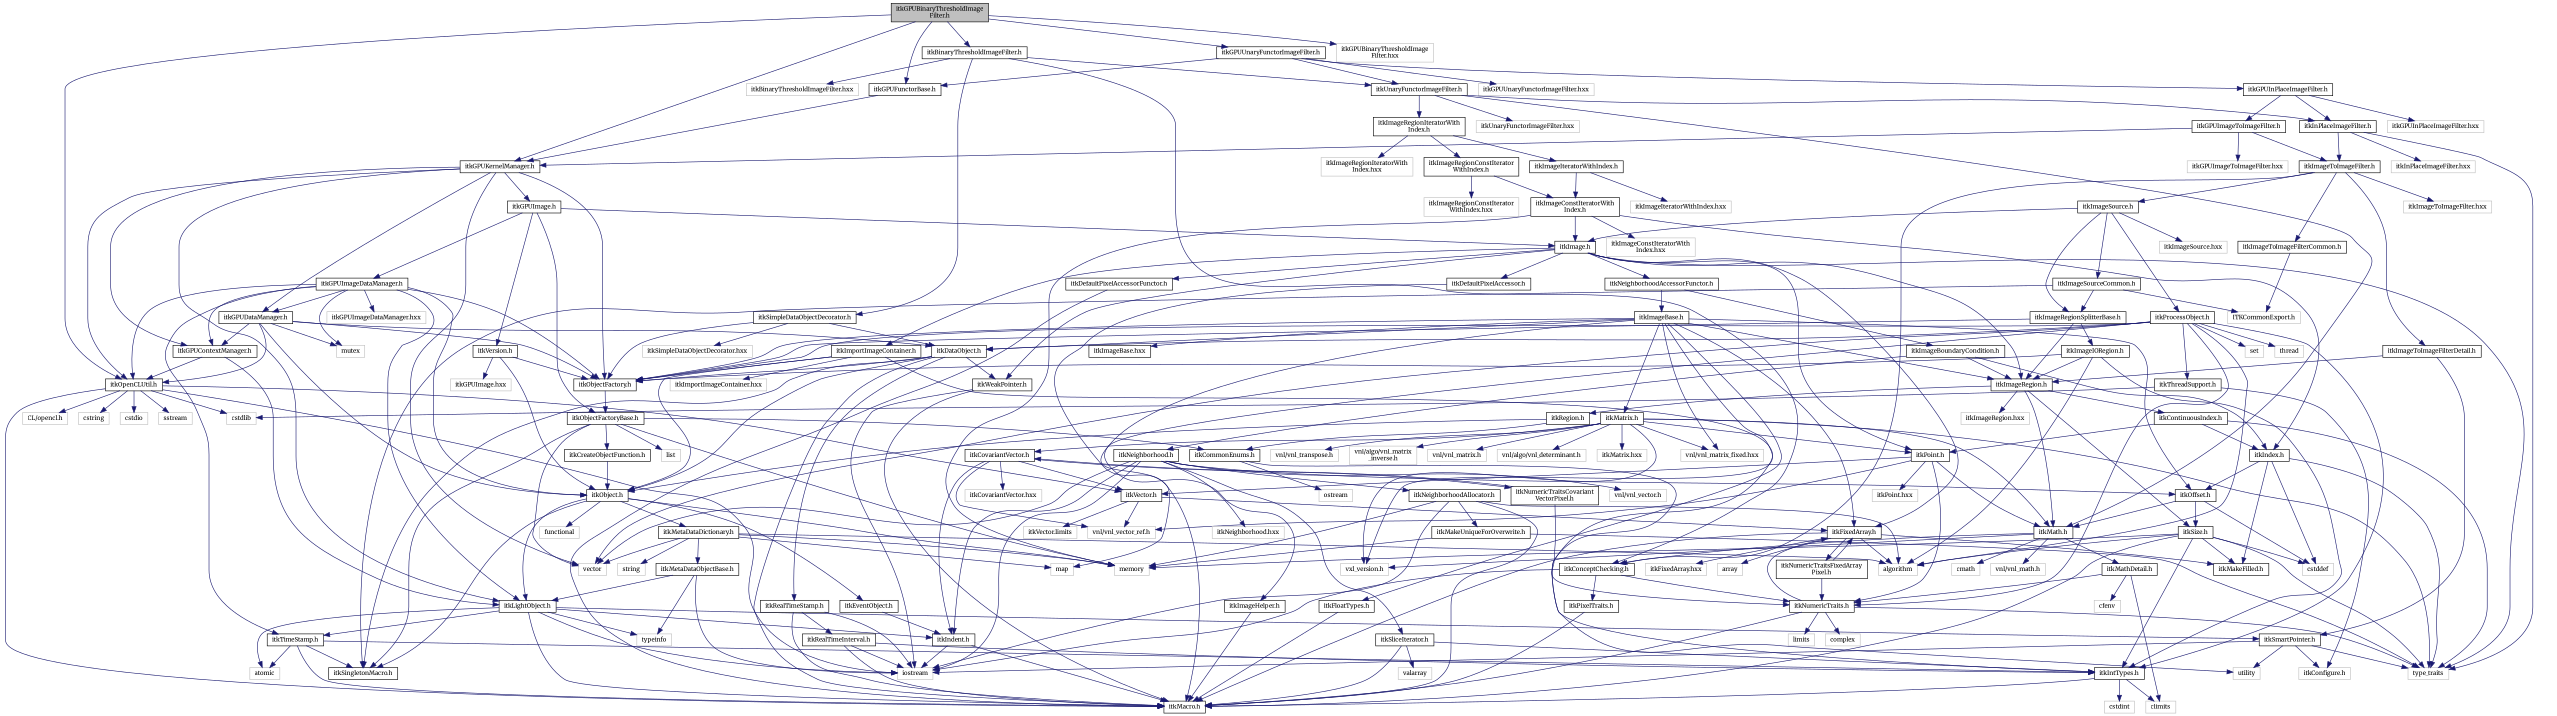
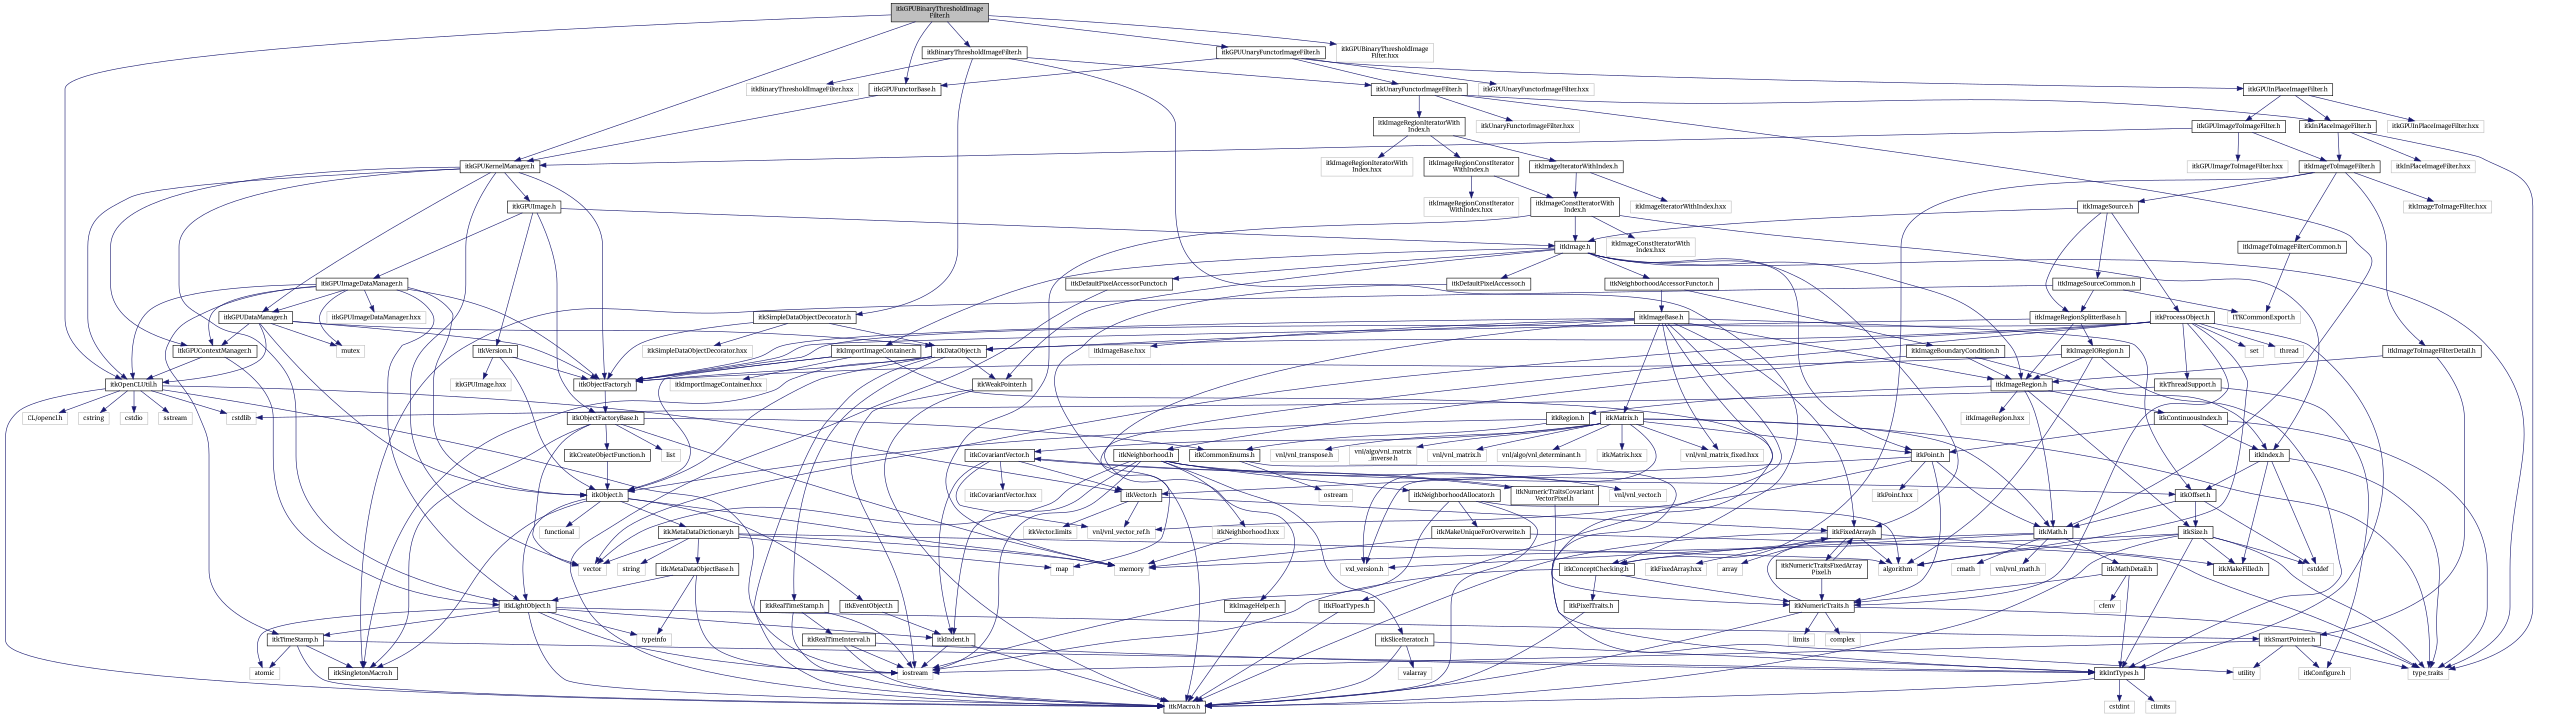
node "itkImageSource.hxx": removed
node "itkImageBase.hxx": color black -> grey75
edge "itkNeighborhoodAllocator.h" -> "memory": now "itkNeighborhood.hxx" -> "memory"
edge "itkMathDetail.h" -> "climits": now "itkMathDetail.h" -> "itkIntTypes.h"
